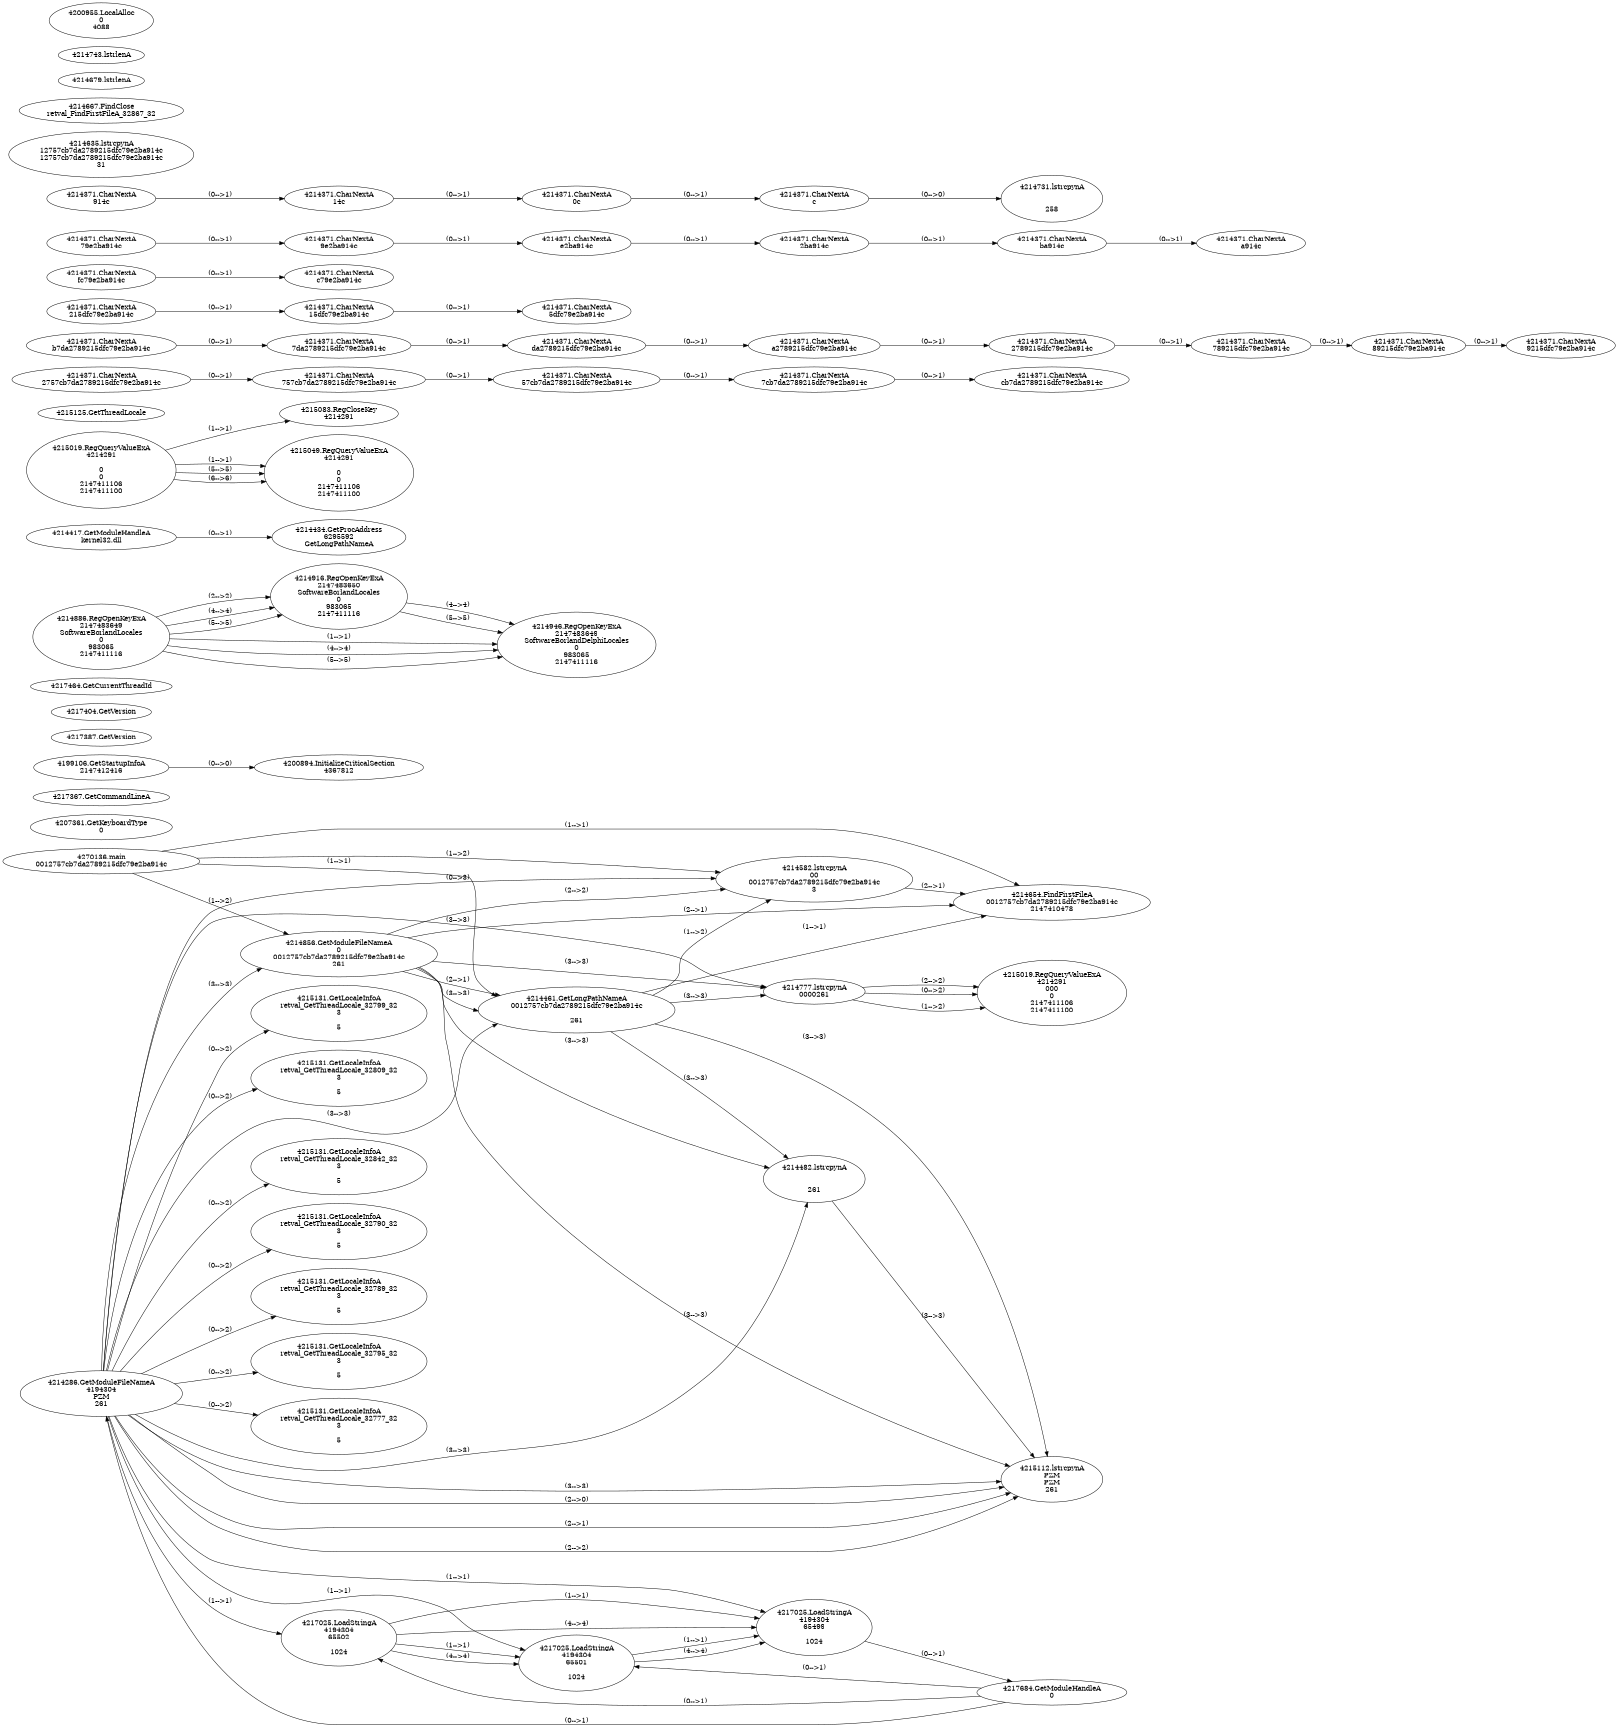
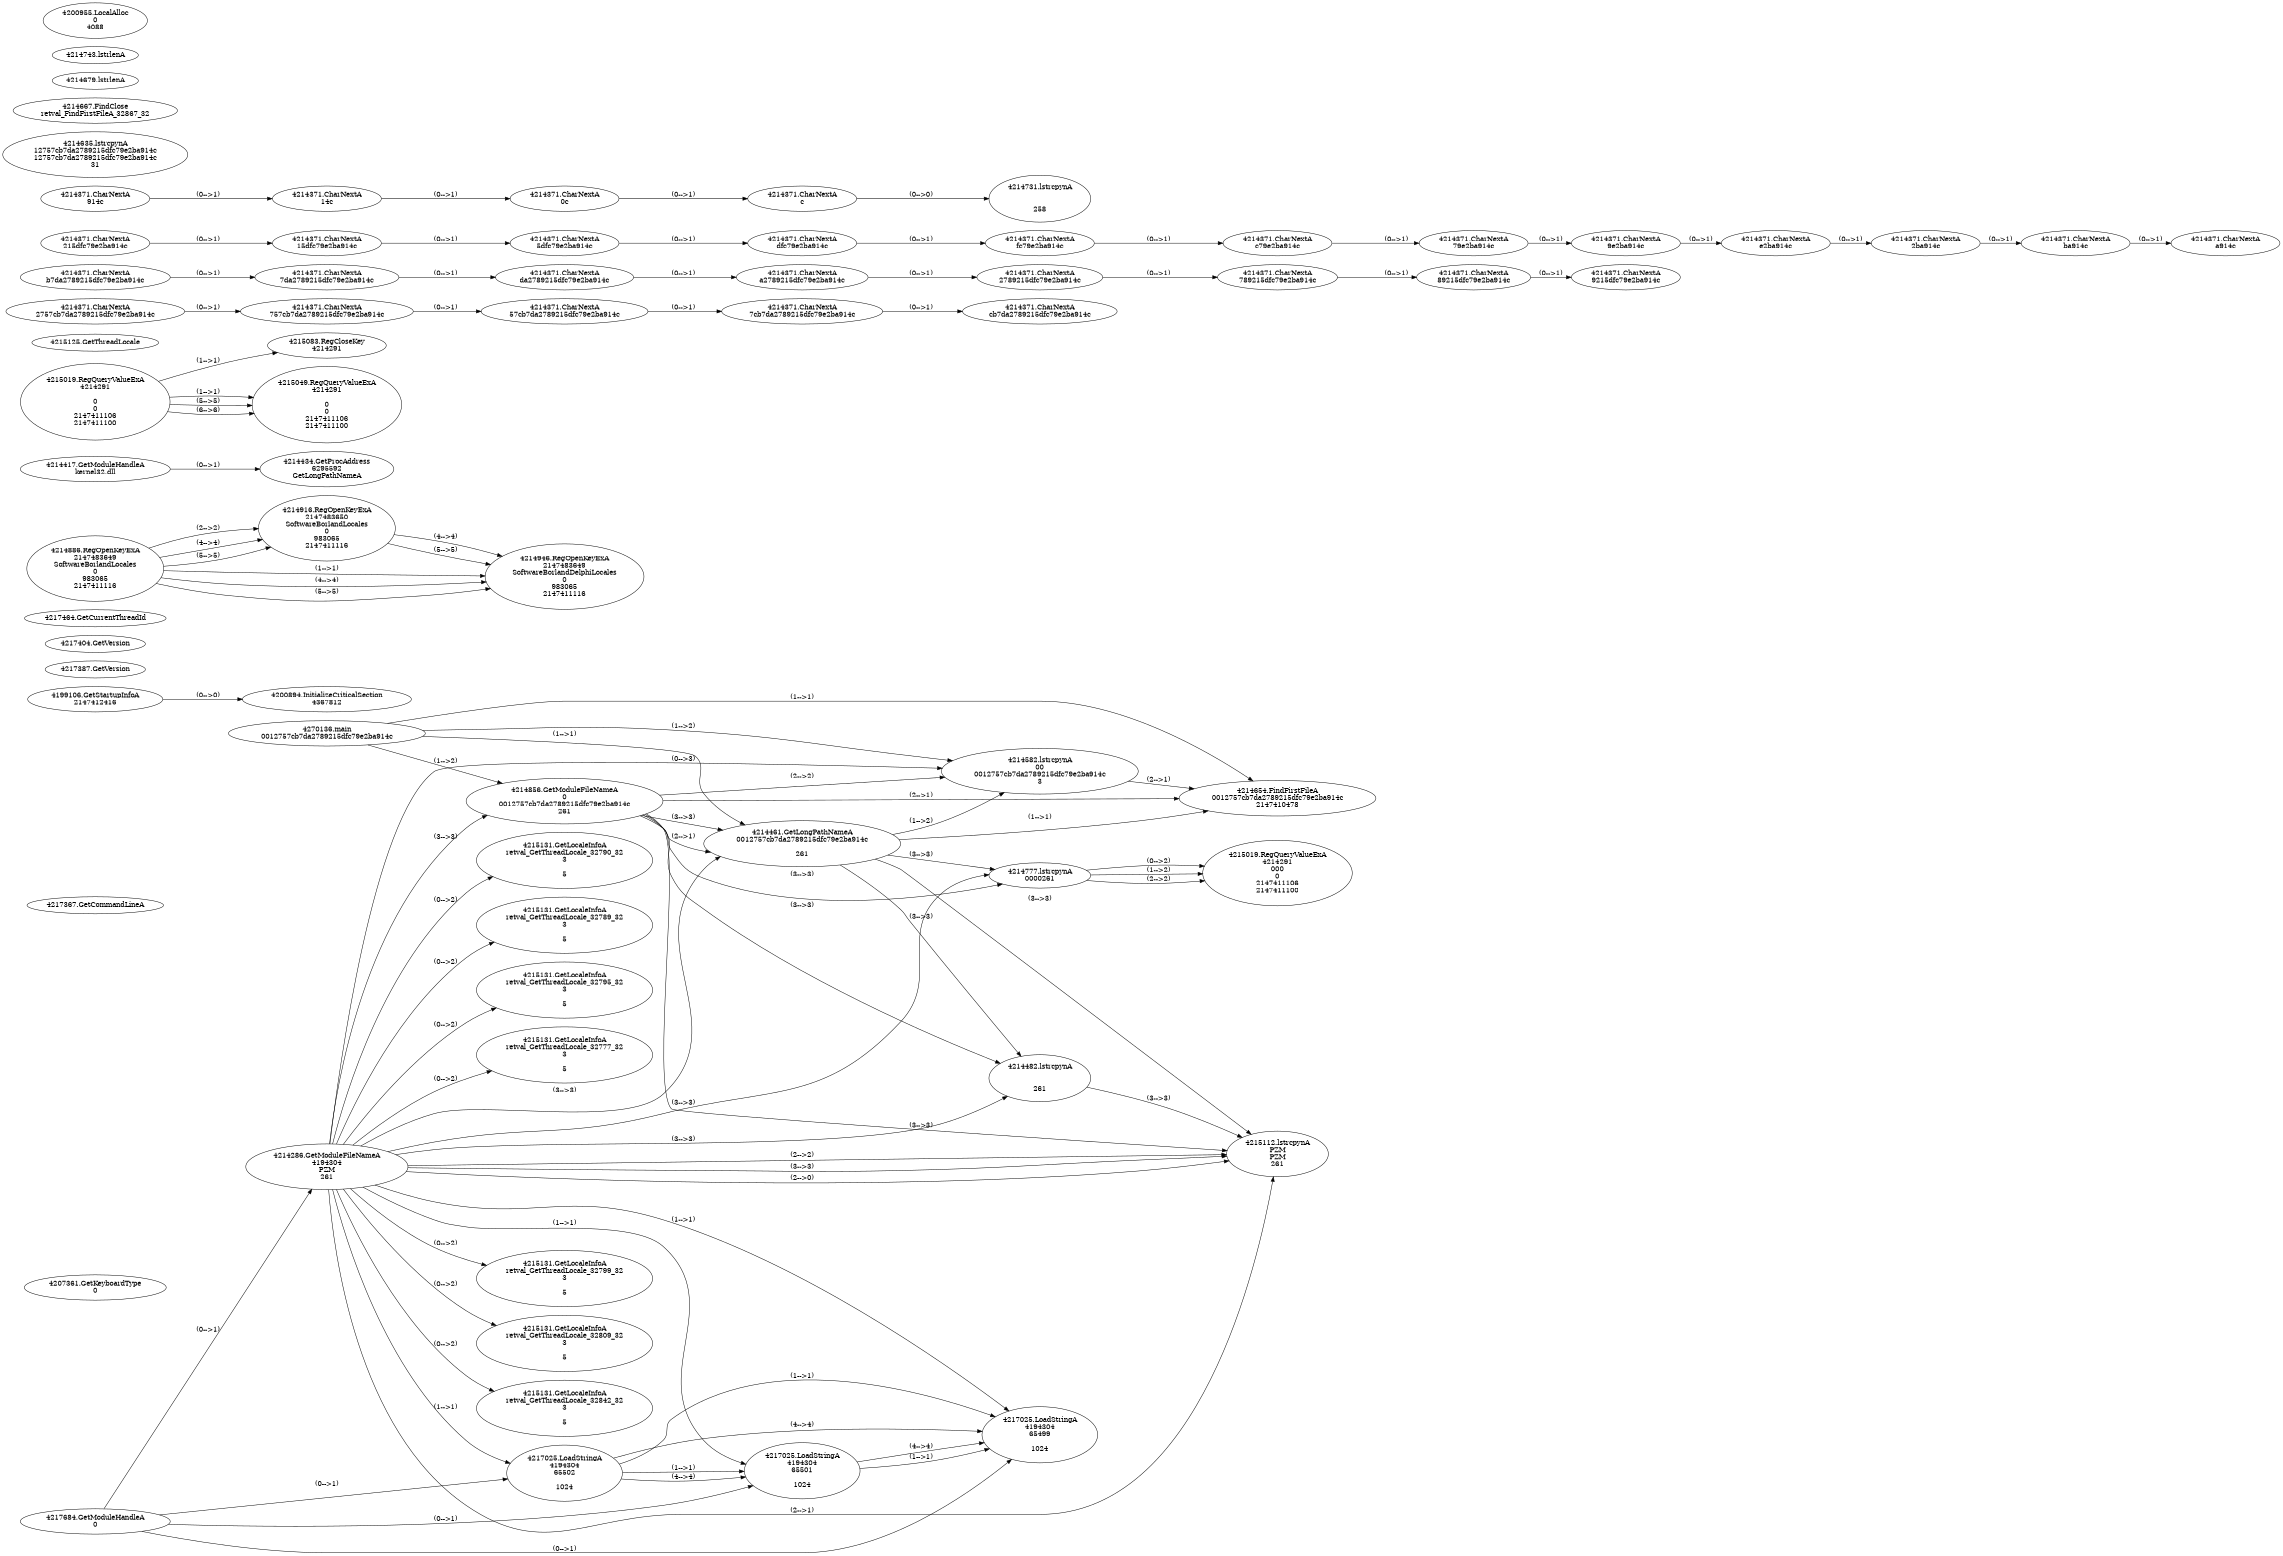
node "4214371.CharNextA dfc79e2ba914c": added
edge "4214371.CharNextA c79e2ba914c" -> "4214371.CharNextA 79e2ba914c": added, label "(0-->1)"
edge "4217025.LoadStringA 4194304 65499 1024" -> "4217684.GetModuleHandleA 0": reversed
